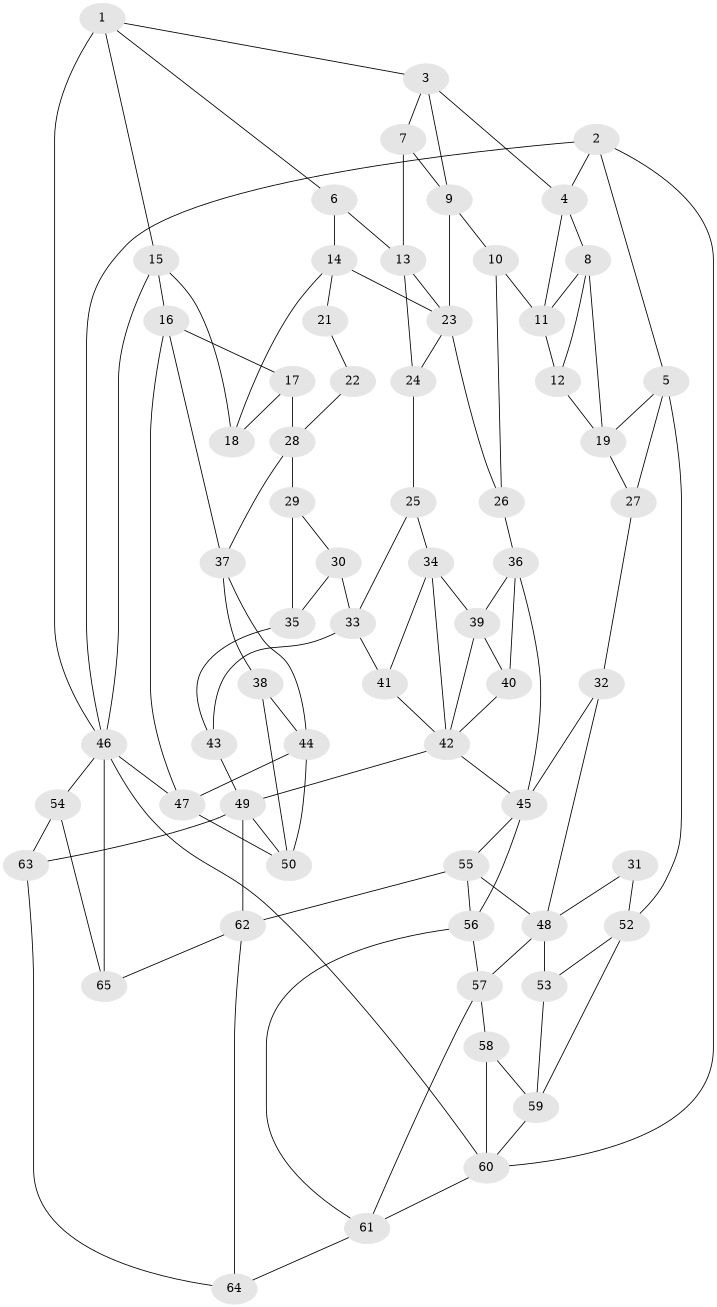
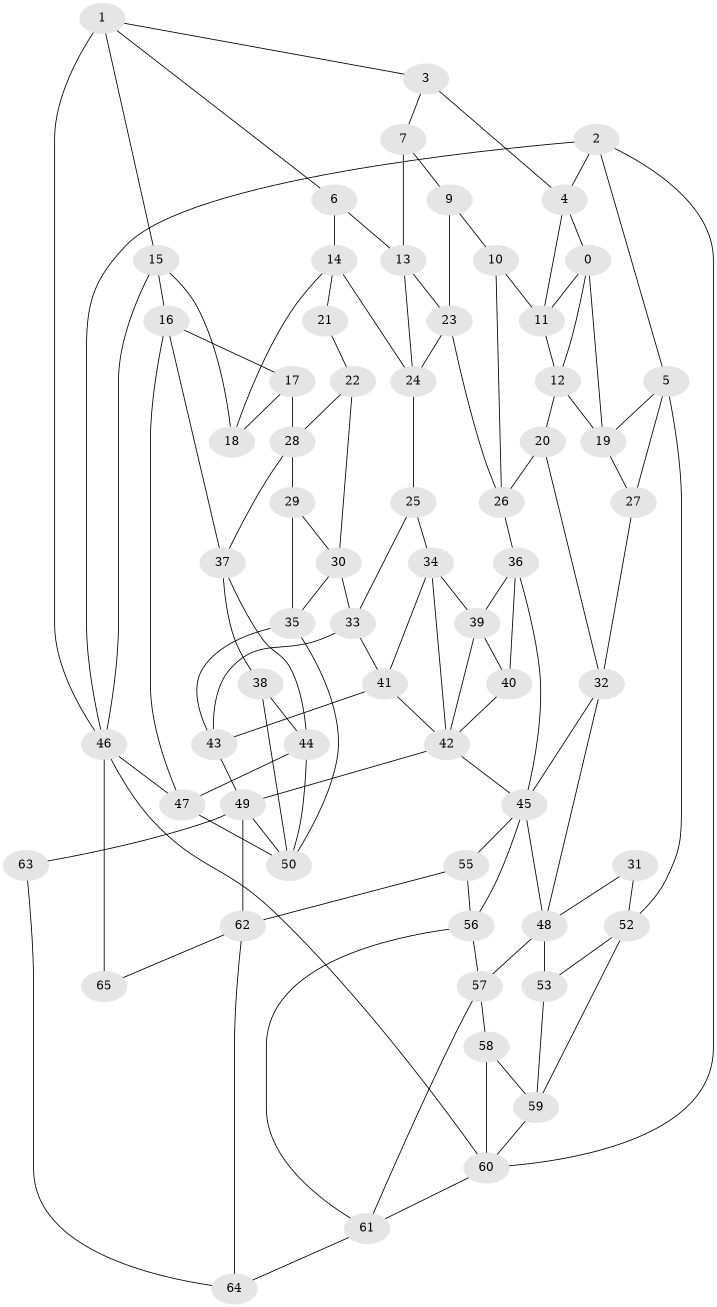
edge "3" -- "9": removed
node "8": label "8" -> "0"
edge "14" -- "23": now "14" -- "24"
node "20": added
edge "22" -- "30": added
edge "41" -- "43": added
edge "35" -- "50": added
node "54": removed
edge "55" -- "48": now "45" -- "48"
